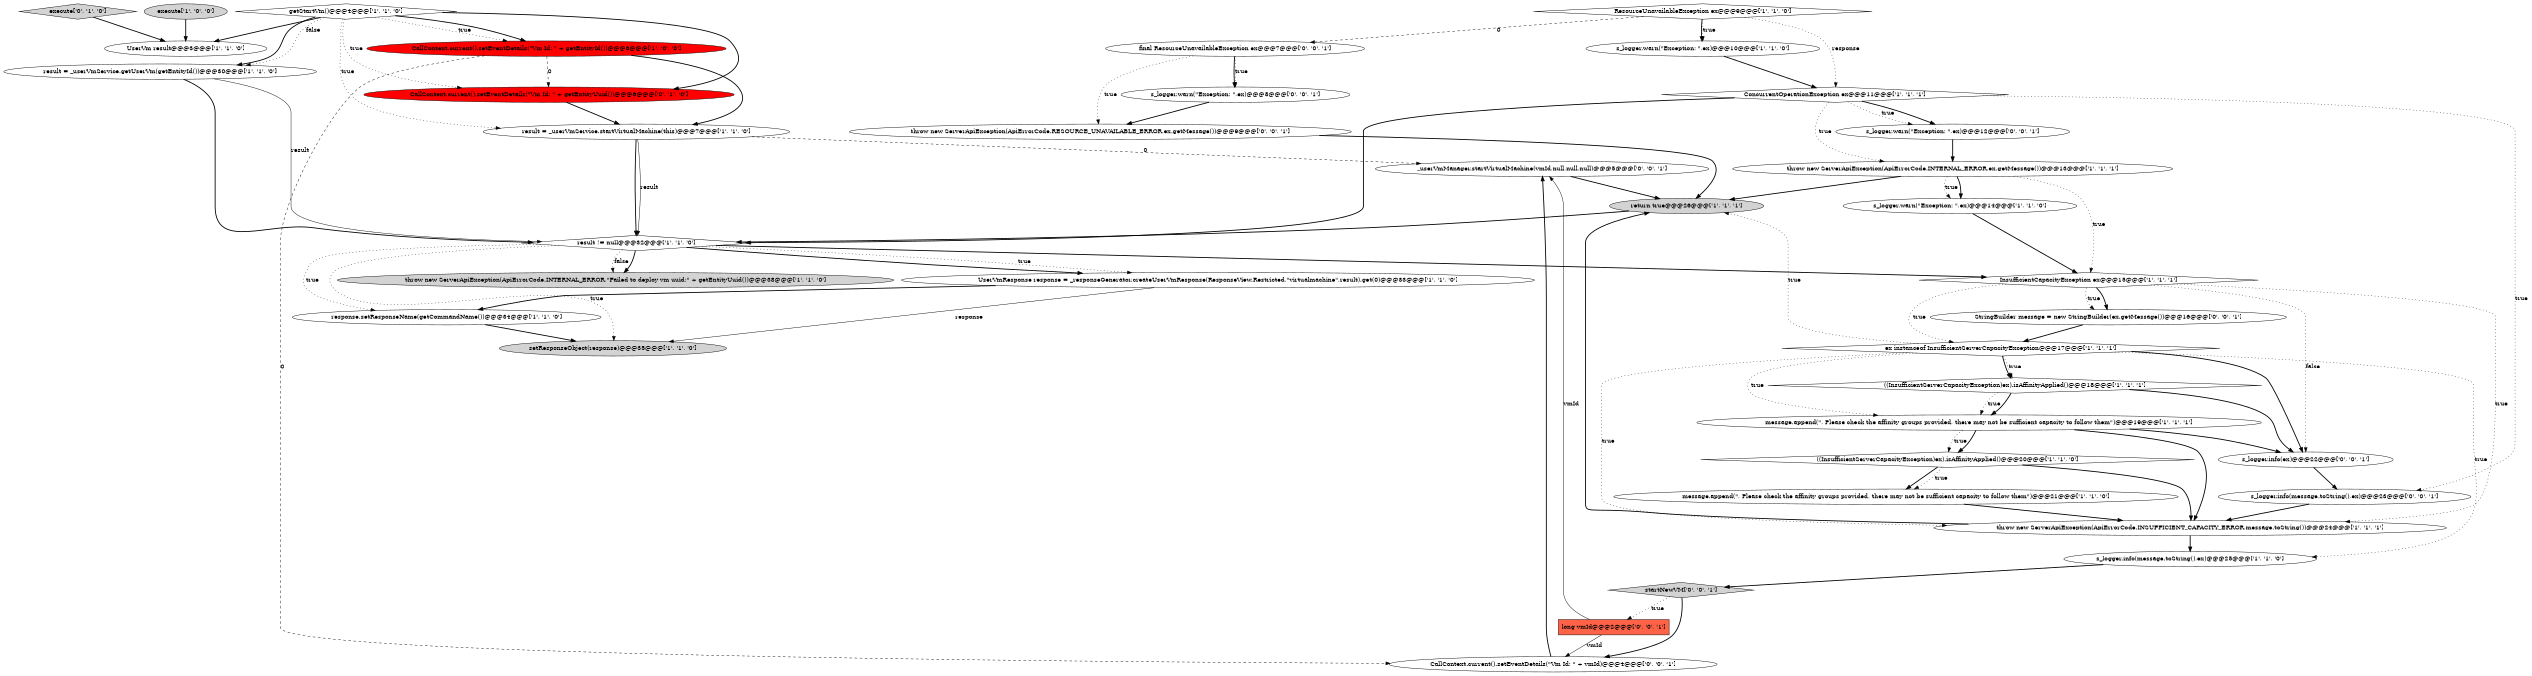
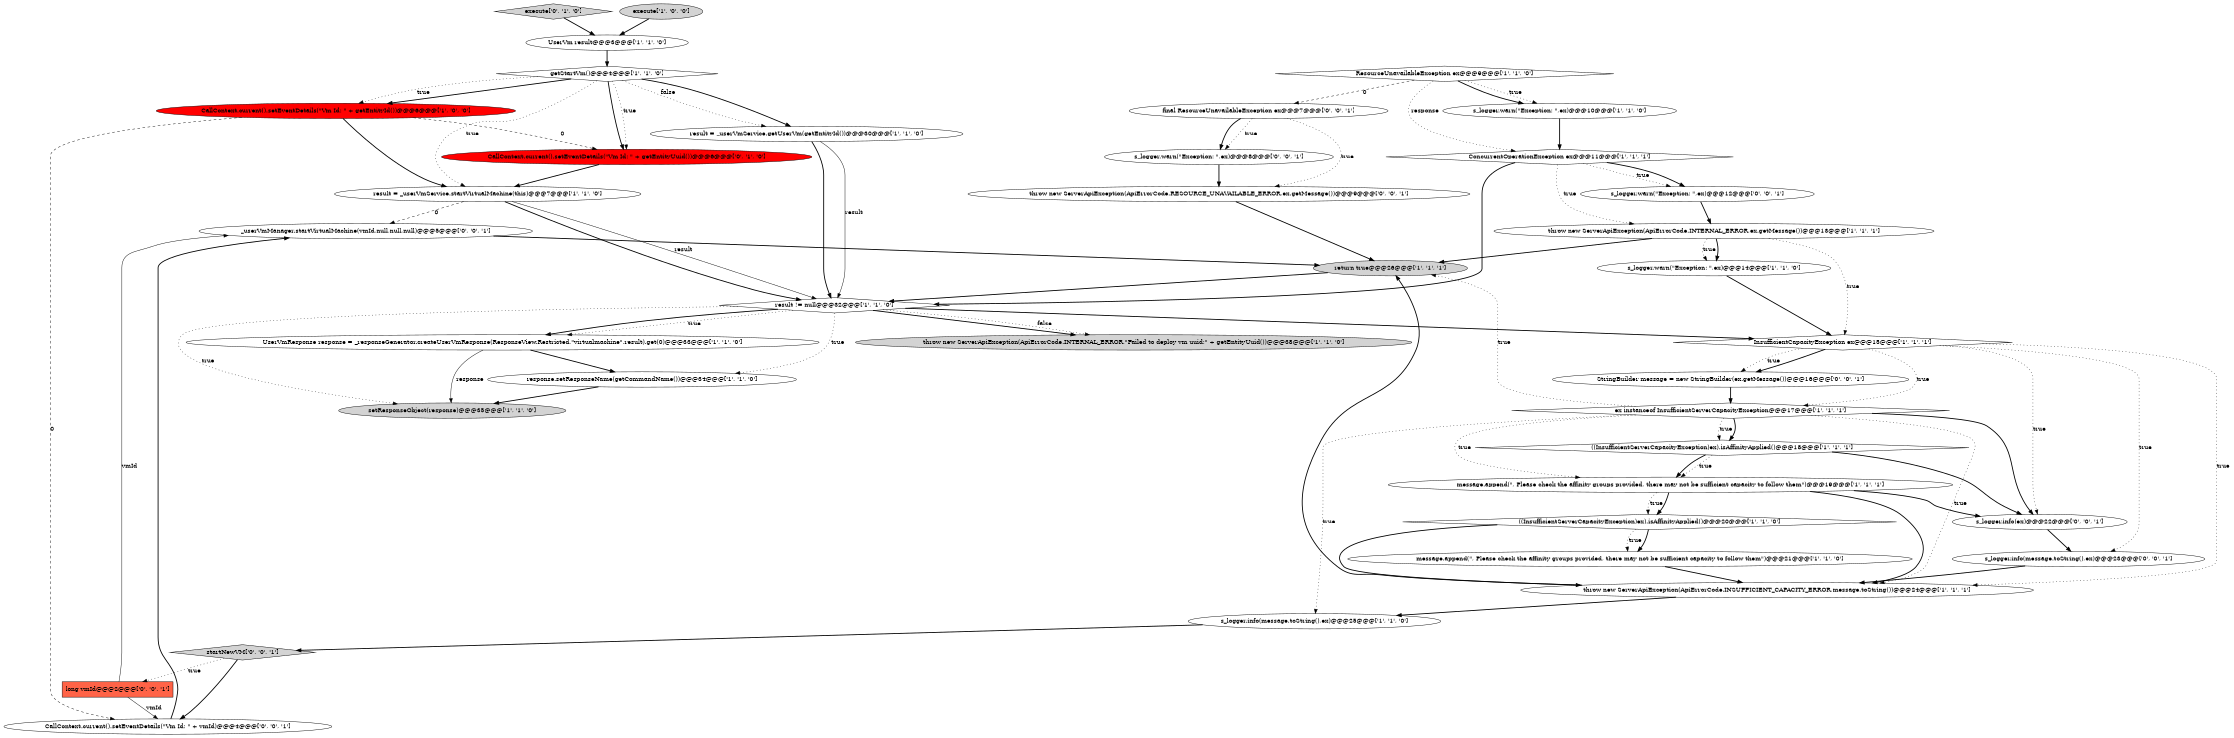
edge "getStartVm()@@@4@@@['1', '1', '0']" -> "UserVm result@@@3@@@['1', '1', '0']": reversed
edge "ConcurrentOperationException ex@@@11@@@['1', '1', '1']" -> "s_logger.info(message.toString(),ex)@@@23@@@['0', '0', '1']": now "InsufficientCapacityException ex@@@15@@@['1', '1', '1']" -> "s_logger.info(message.toString(),ex)@@@23@@@['0', '0', '1']"
edge "InsufficientCapacityException ex@@@15@@@['1', '1', '1']" -> "s_logger.info(ex)@@@22@@@['0', '0', '1']": label "false" -> "true"
